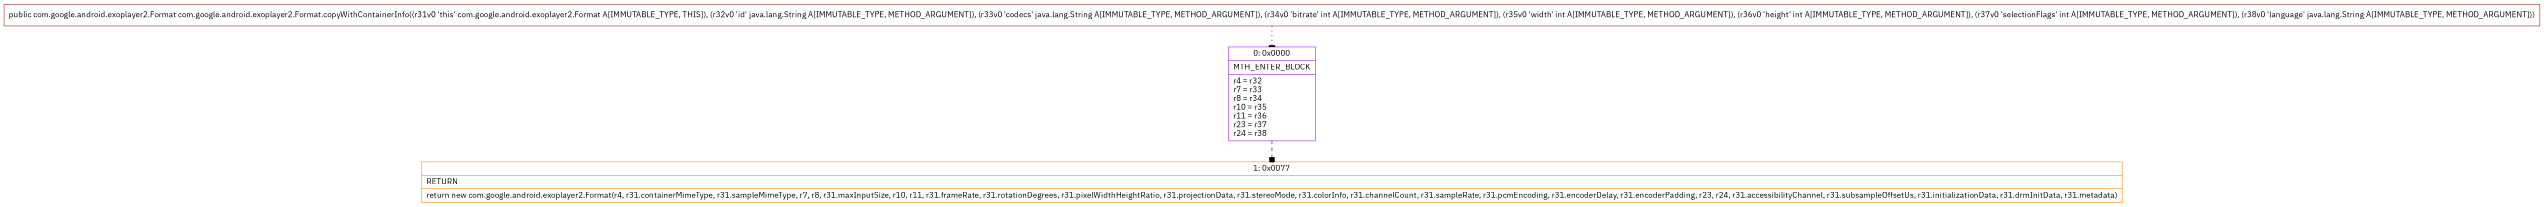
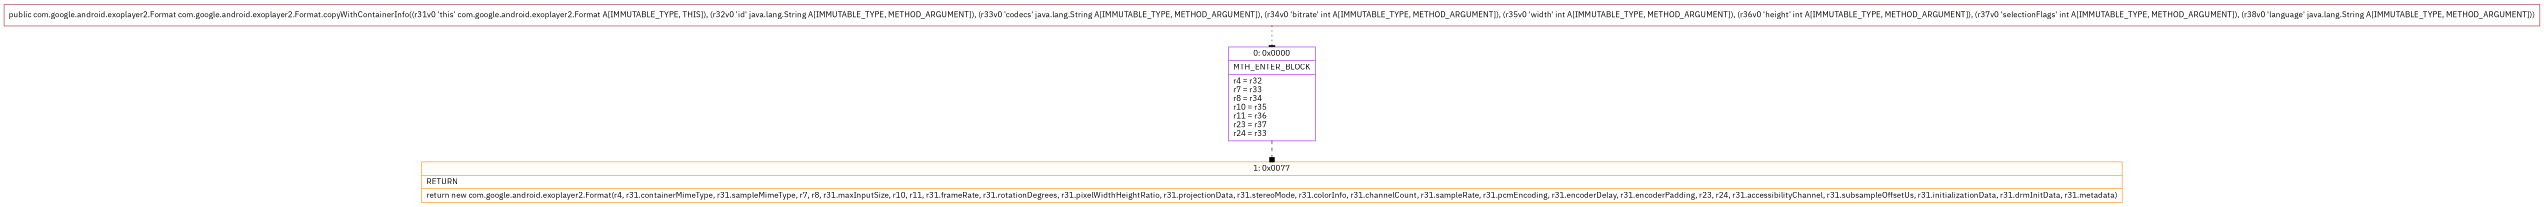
node "0: 0x0000": text "r24 = r38" -> "r24 = r33"
